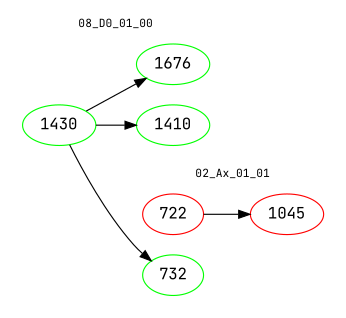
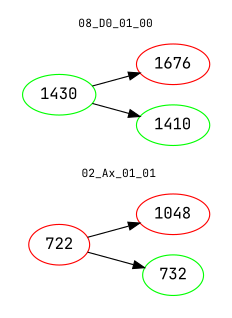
node "1676": color green -> red
edge "1430" -> "732": now "722" -> "732"
node "1045": label "1045" -> "1048"
